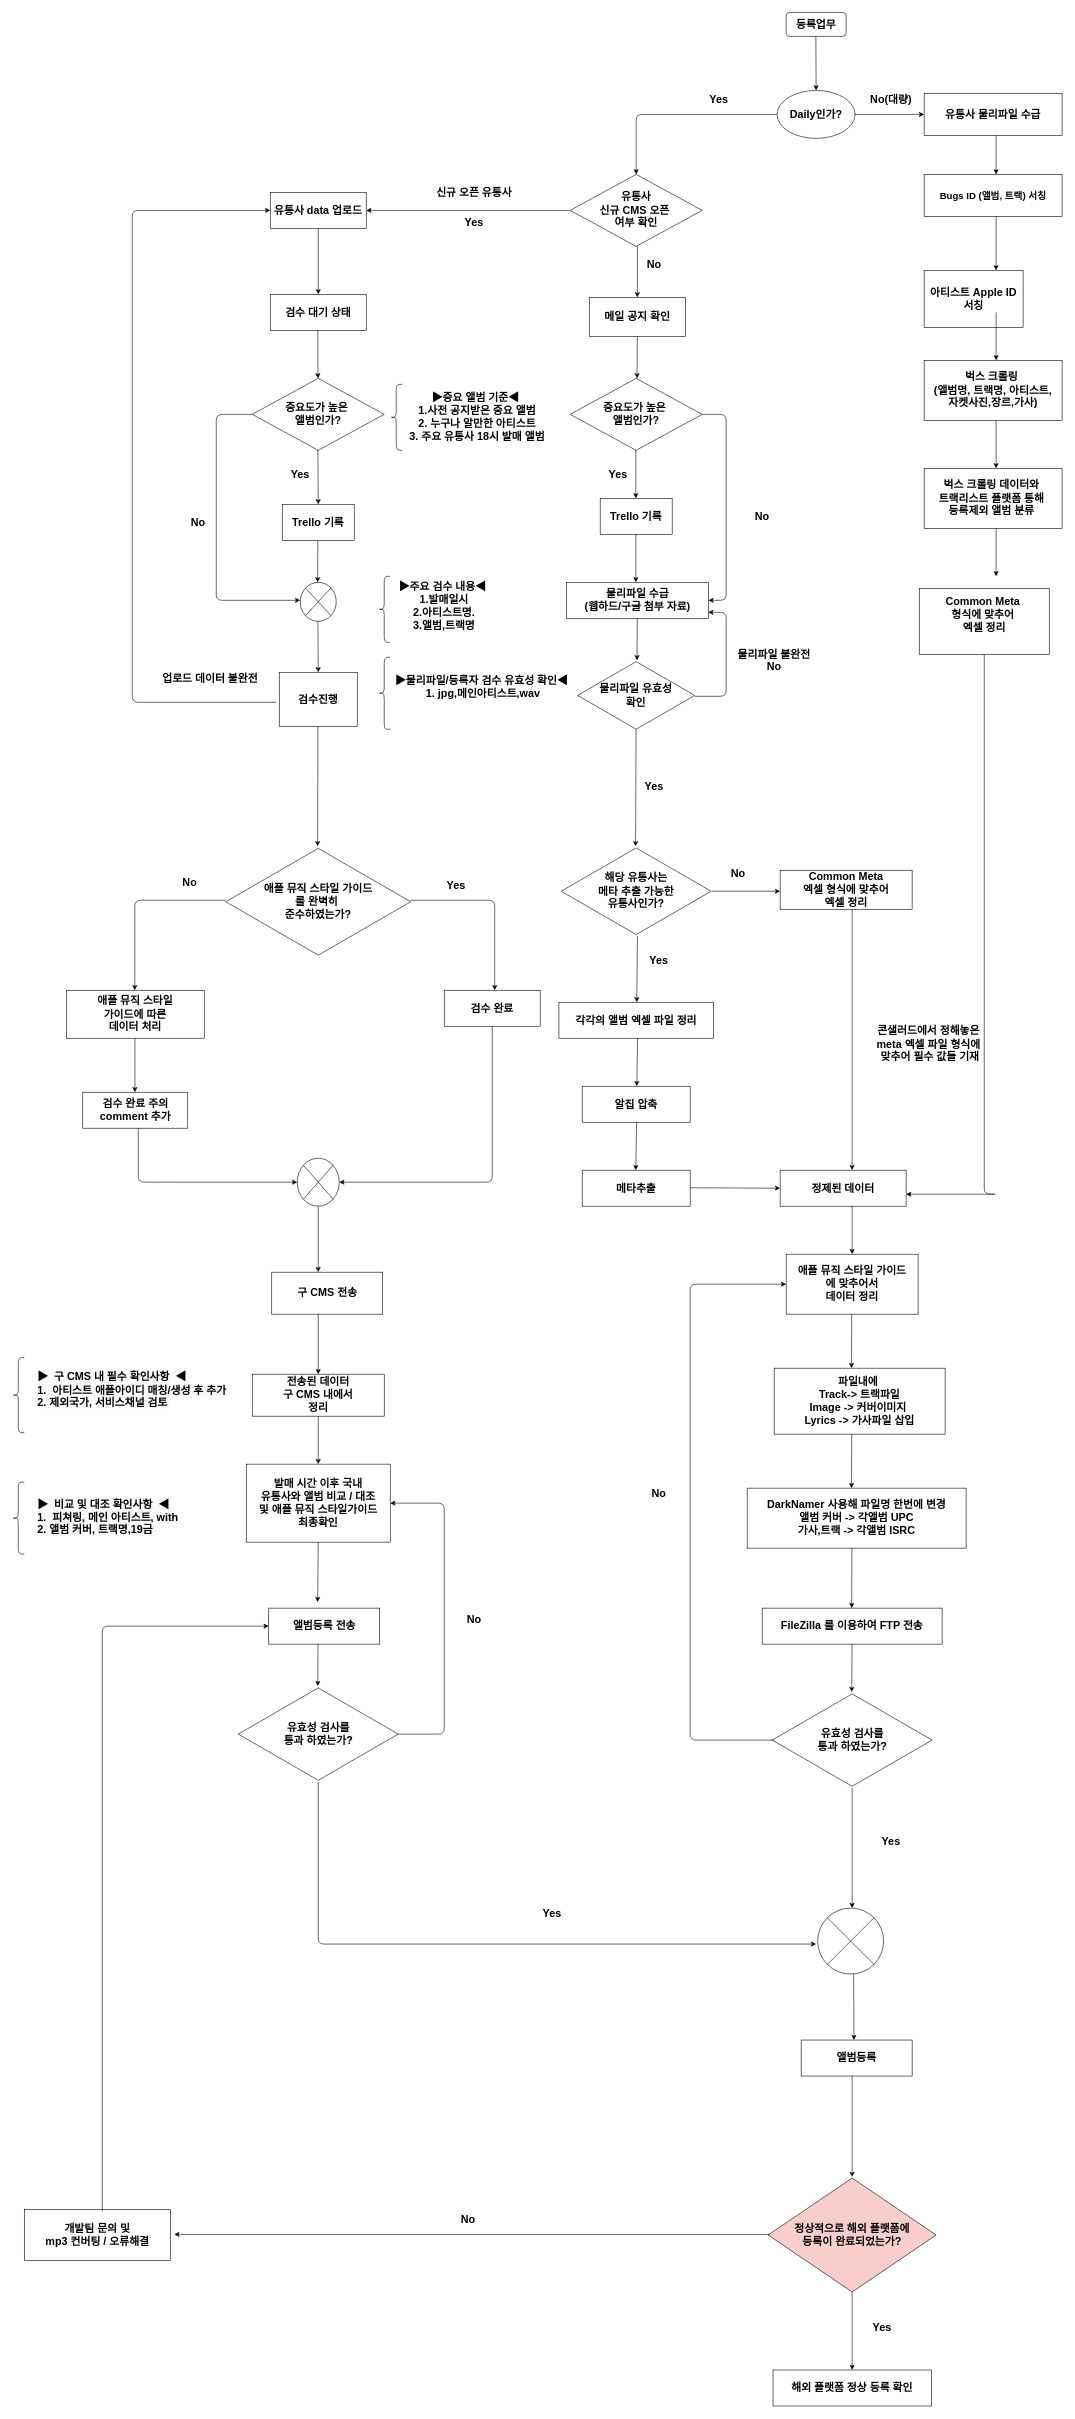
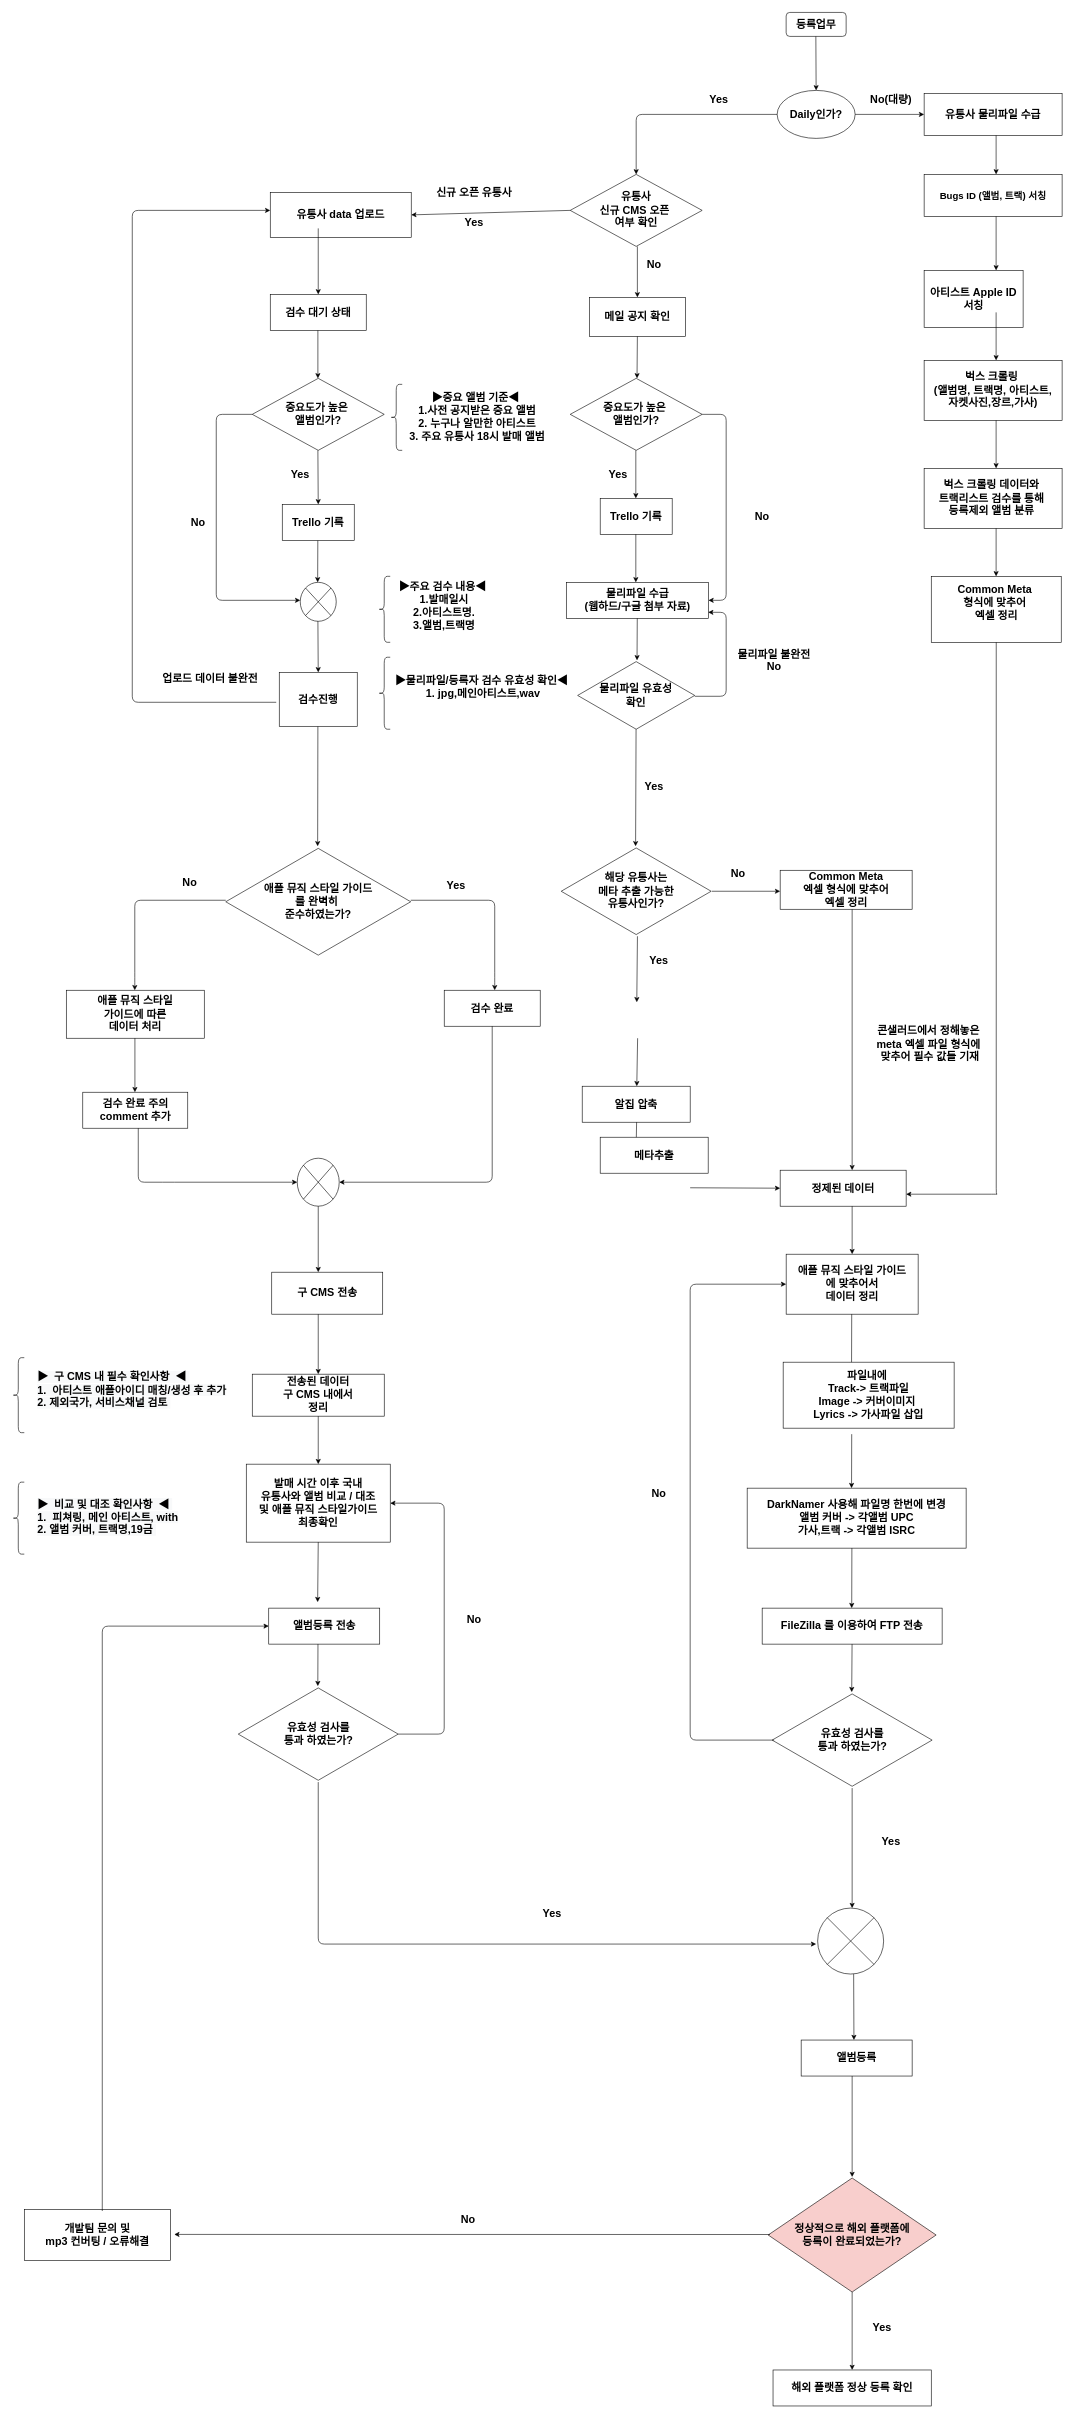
node "유통사 data 업로드": size 96x36 -> 141x45
node "벅스 크롤링 데이터와 트랙리스트 플랫폼 통해 등록제외 앨범 분류": label "벅스 크롤링 데이터와 트랙리스트 플랫폼 통해 등록제외 앨범 분류" -> "벅스 크롤링 데이터와 트랙리스트 검수를 통해 등록제외 앨범 분류"
node "Common Meta 형식에 맞추어 엑셀 정리": moved (984, 621) -> (996, 609)
node "각각의 앨범 엑셀 파일 정리": removed
node "메타추출": moved (636, 1188) -> (654, 1155)
node "파일내에 Track-> 트랙파일 Image -> 커버이미지 Lyrics -> 가사파일 삽입": moved (860, 1401) -> (869, 1395)
